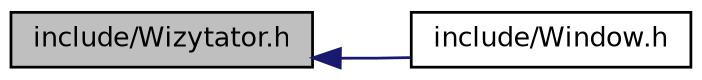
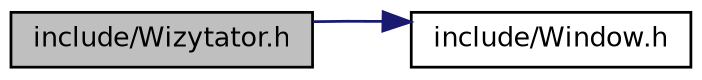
edge "include/Window.h" -> "include/Wizytator.h": reversed
